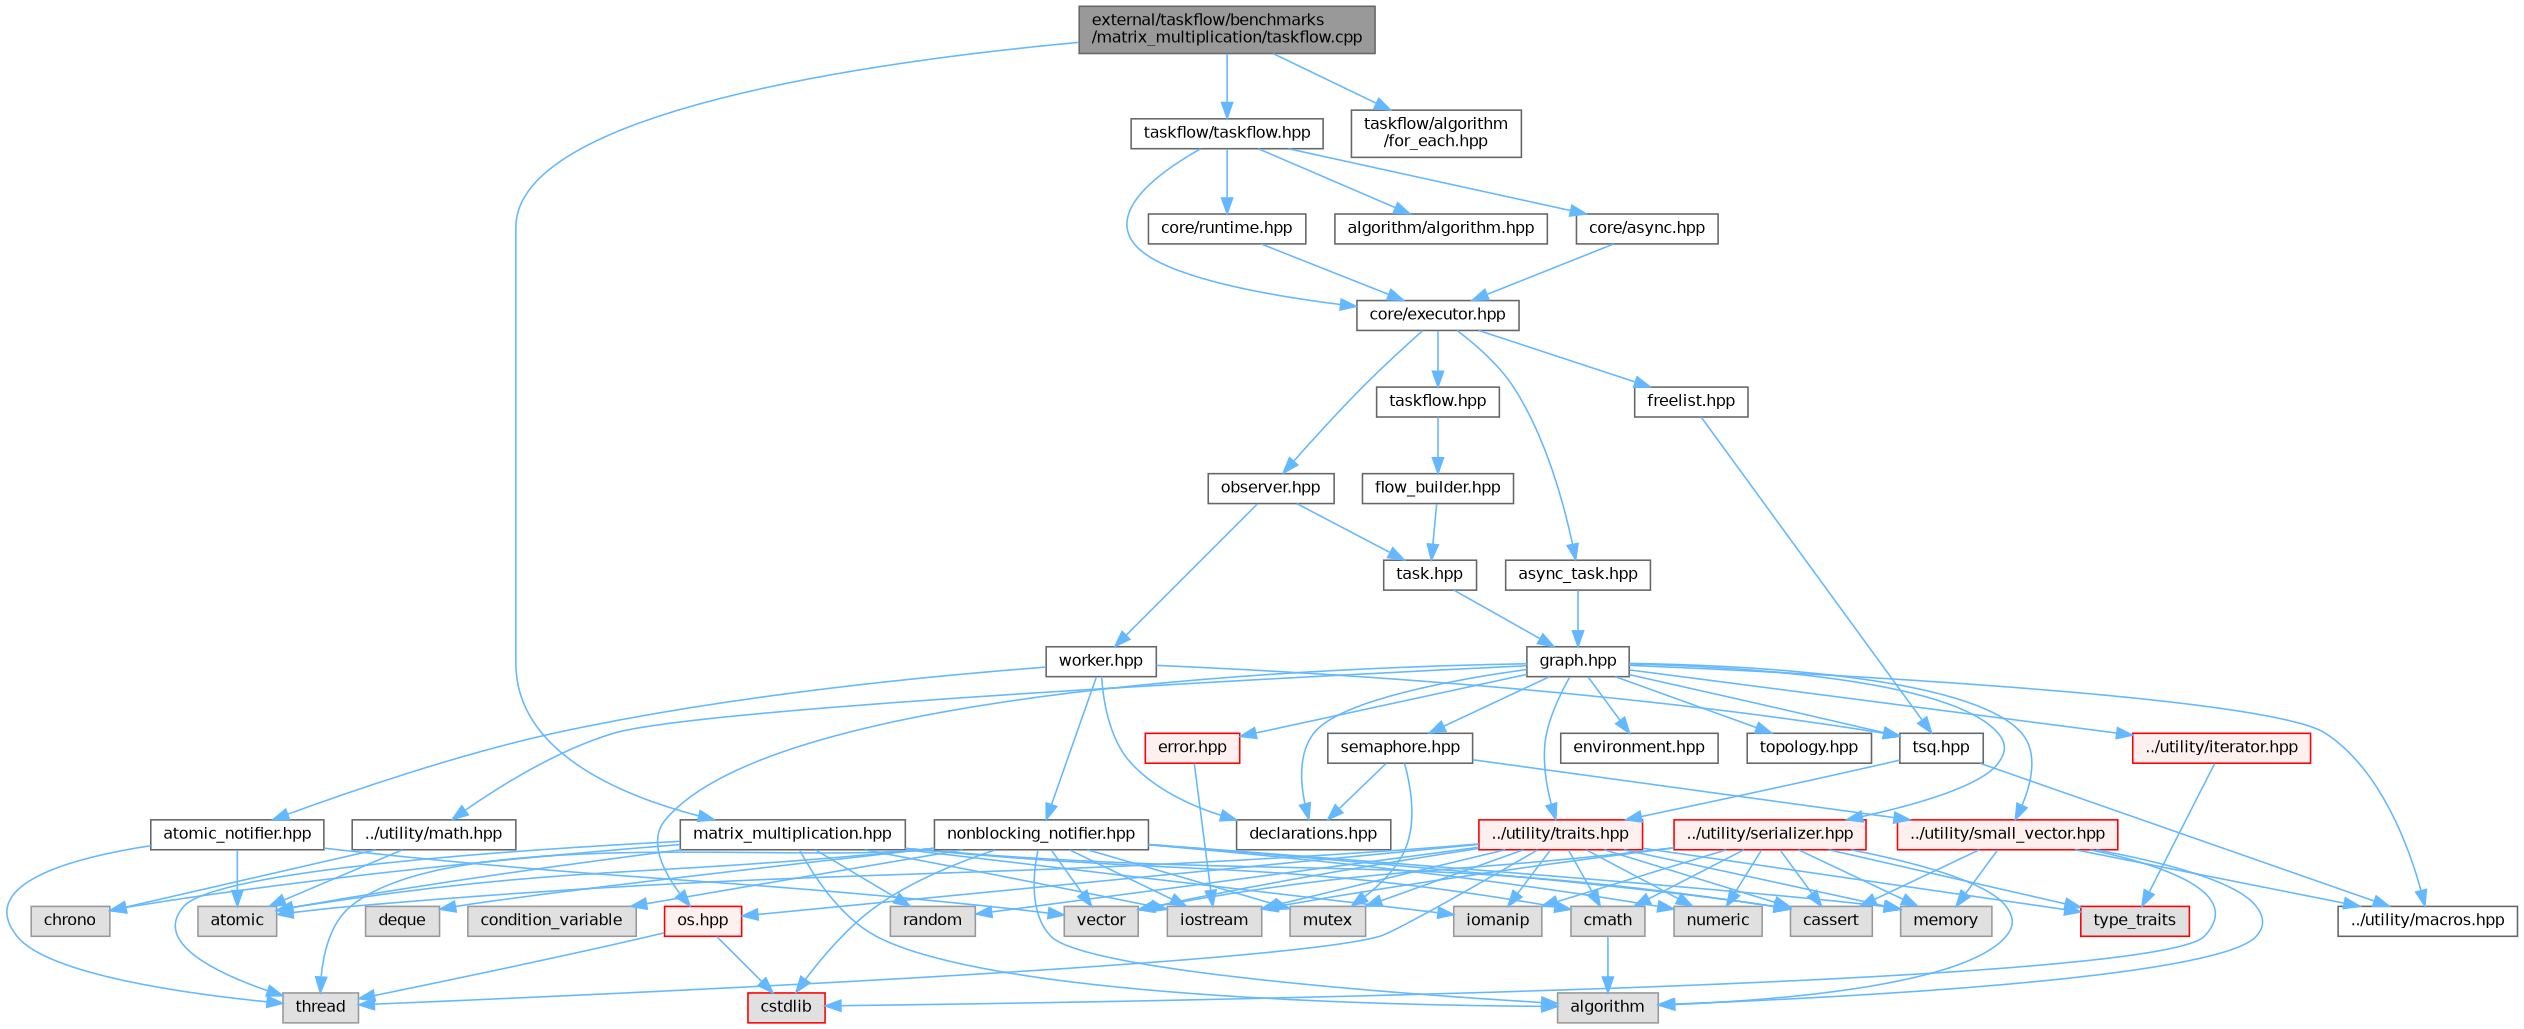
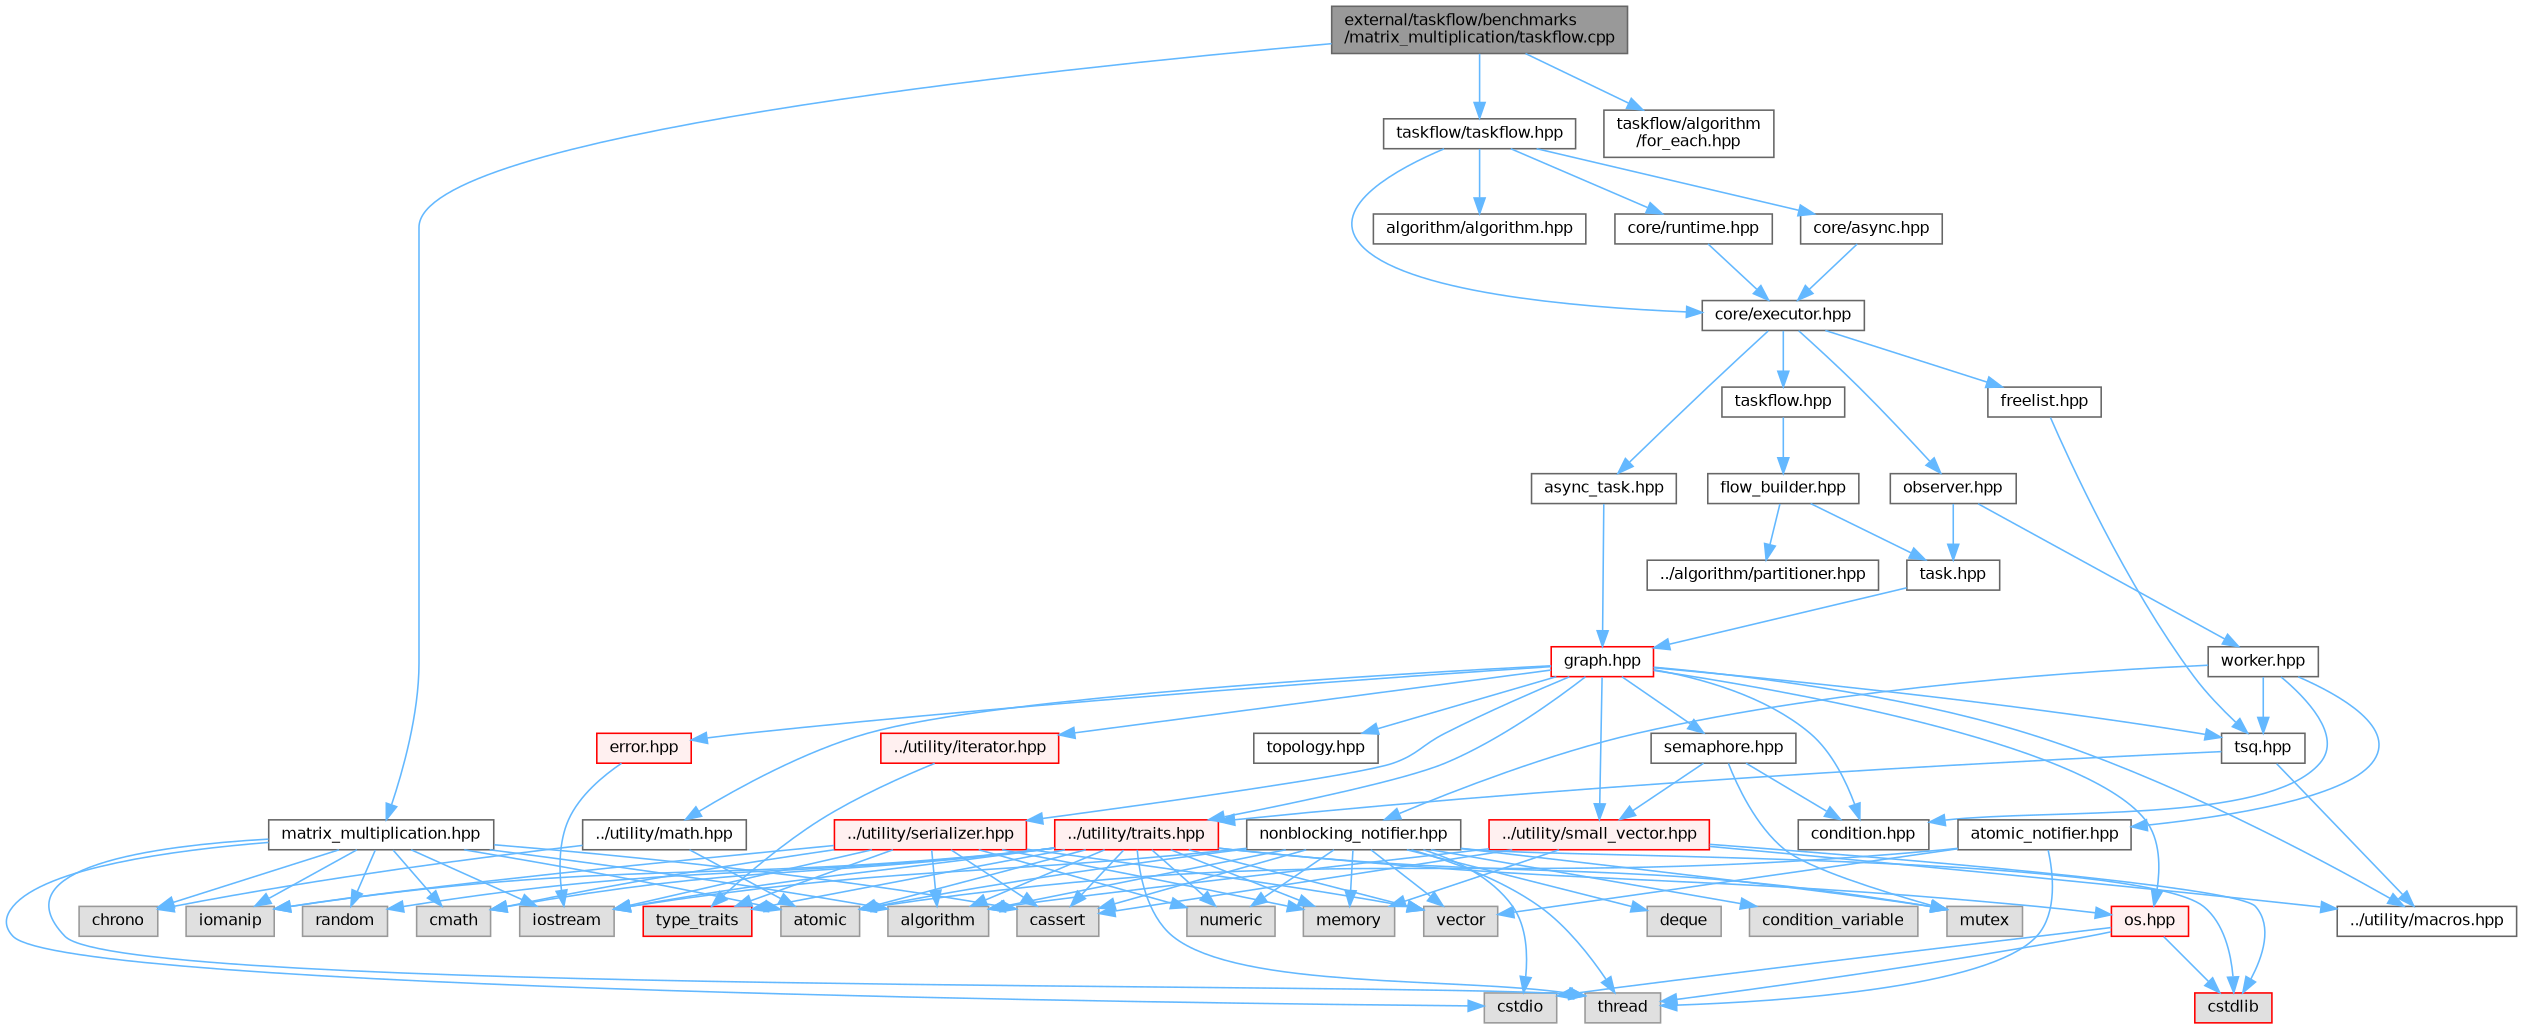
node "../algorithm/partitioner.hpp": added
node "graph.hpp": color grey40 -> red
node "environment.hpp": removed
node "declarations.hpp": label "declarations.hpp" -> "condition.hpp"
edge "cmath" -> "algorithm": now "../utility/traits.hpp" -> "algorithm"
node "cstdio": added
